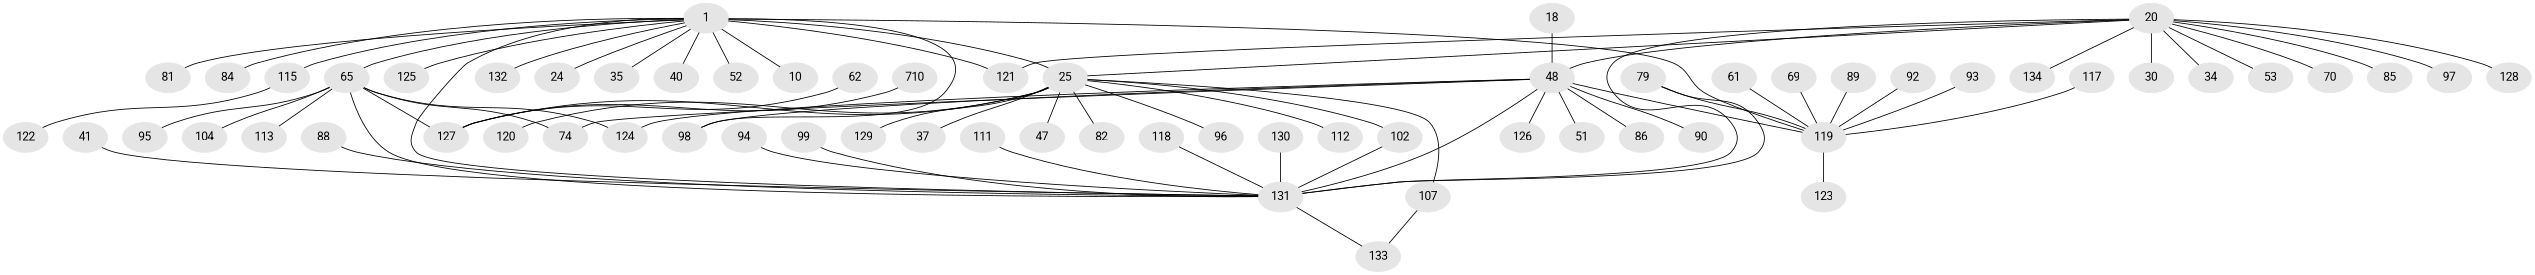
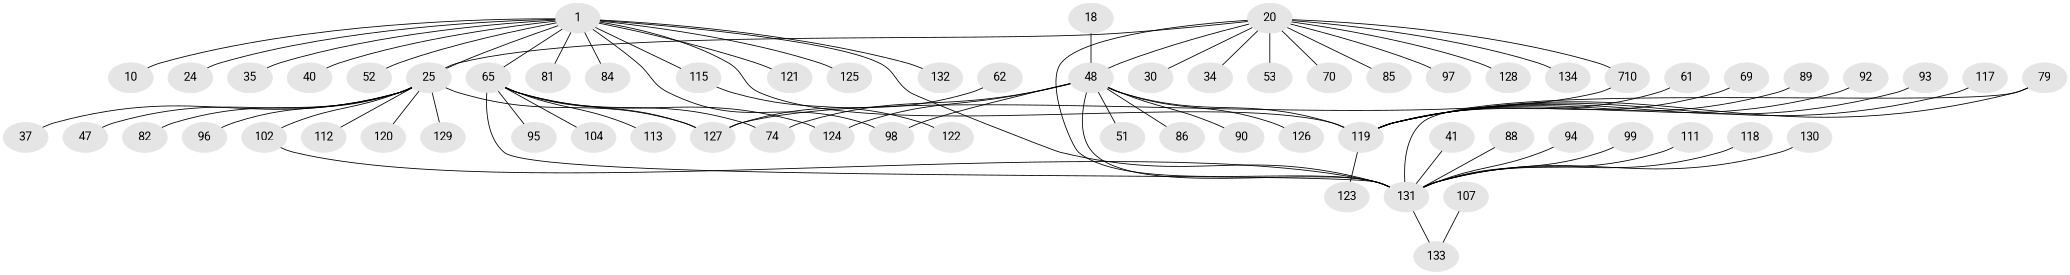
edge "20" -- "121": now "20" -- "710"
edge "25" -- "107": removed
